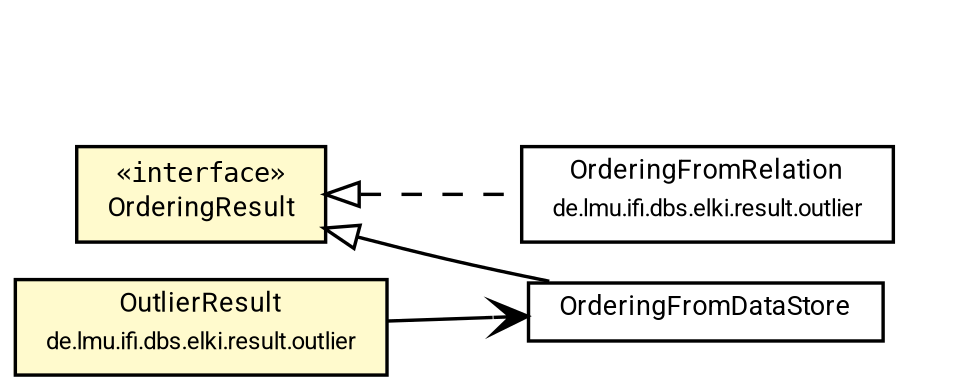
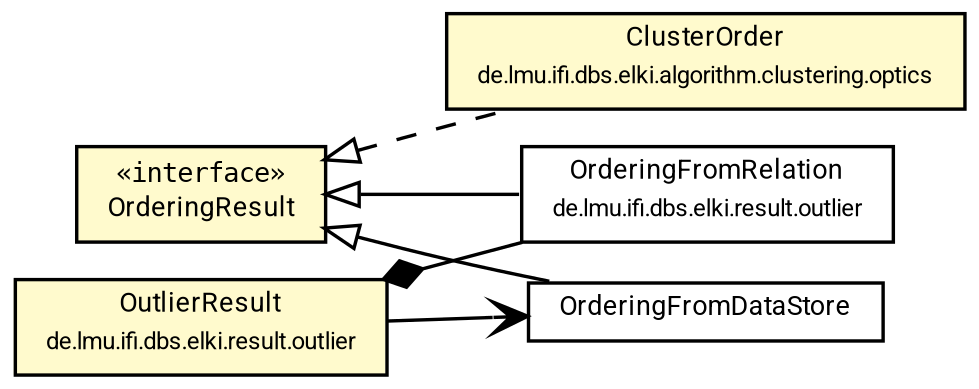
node "ClusterOrder": added
edge "OrderingFromRelation" -> "OrderingResult": style dashed -> solid
edge "OrderingFromRelation" -> "OutlierResult": added
